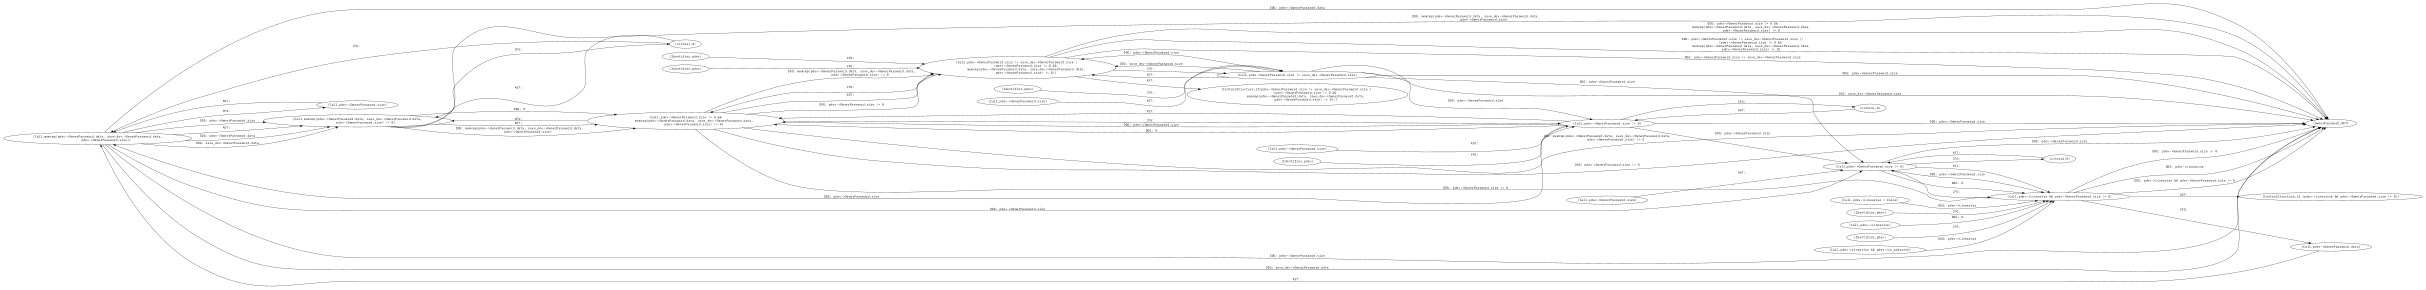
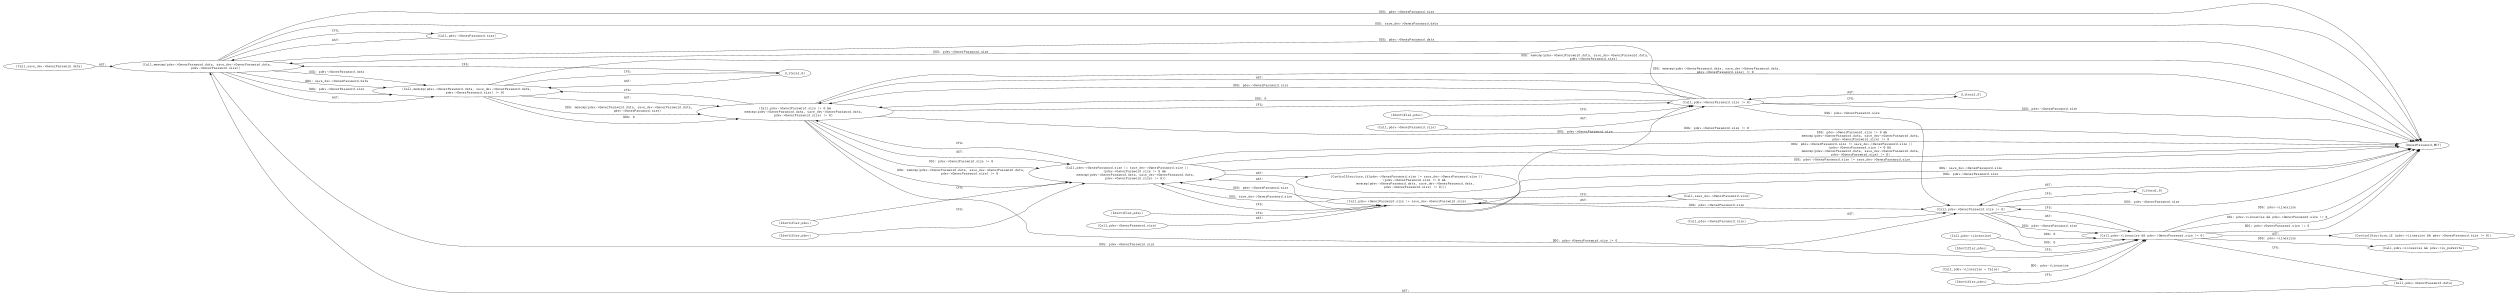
node "(Call,save_dev->OwnerPassword.data)": added
node "(Call,save_dev->OwnerPassword.size)": added
edge "(Call,pdev->Linearise && pdev->is_ps2write)" -> "(Call,pdev->Linearise && pdev->OwnerPassword.size != 0)": reversed
